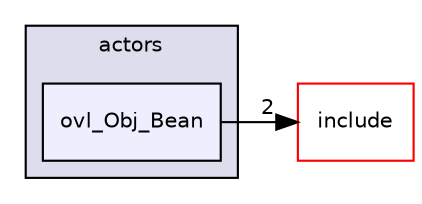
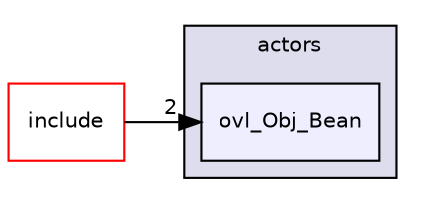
edge "ovl_Obj_Bean" -> "include": reversed
